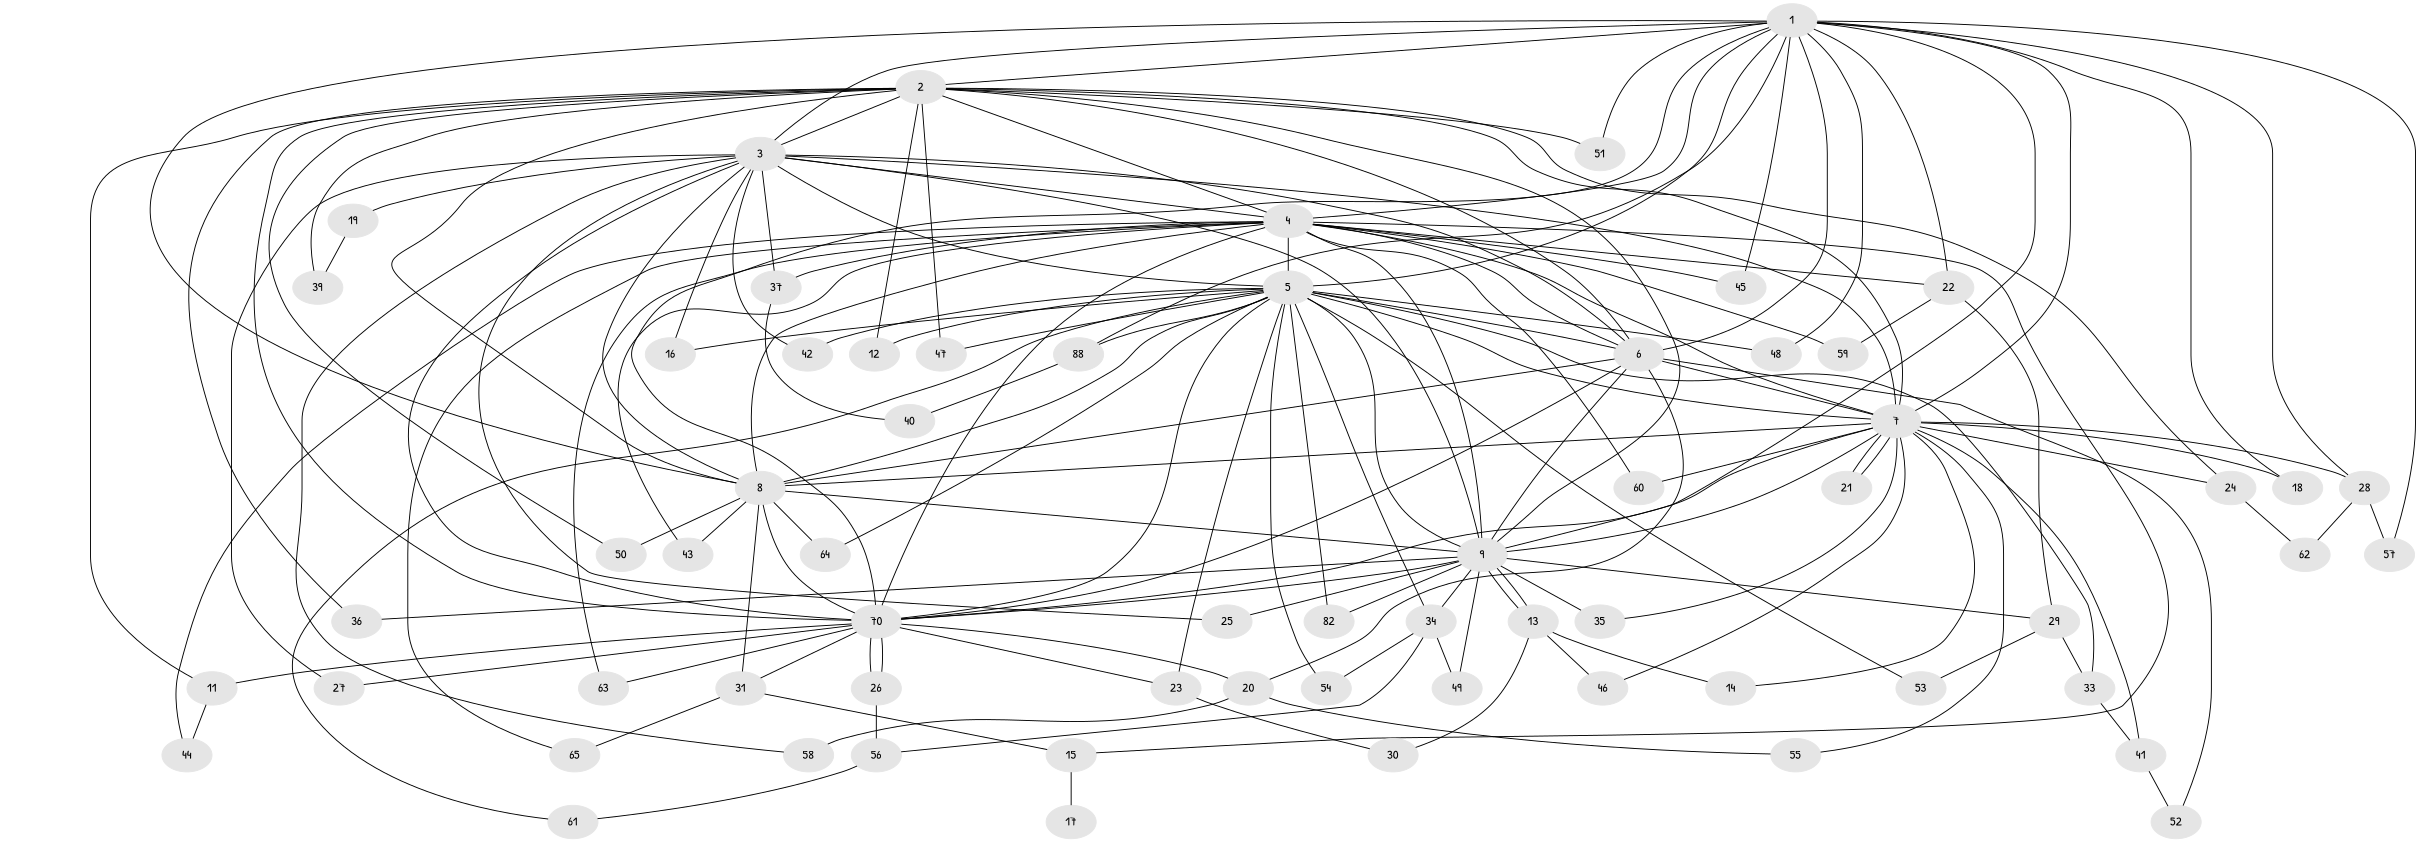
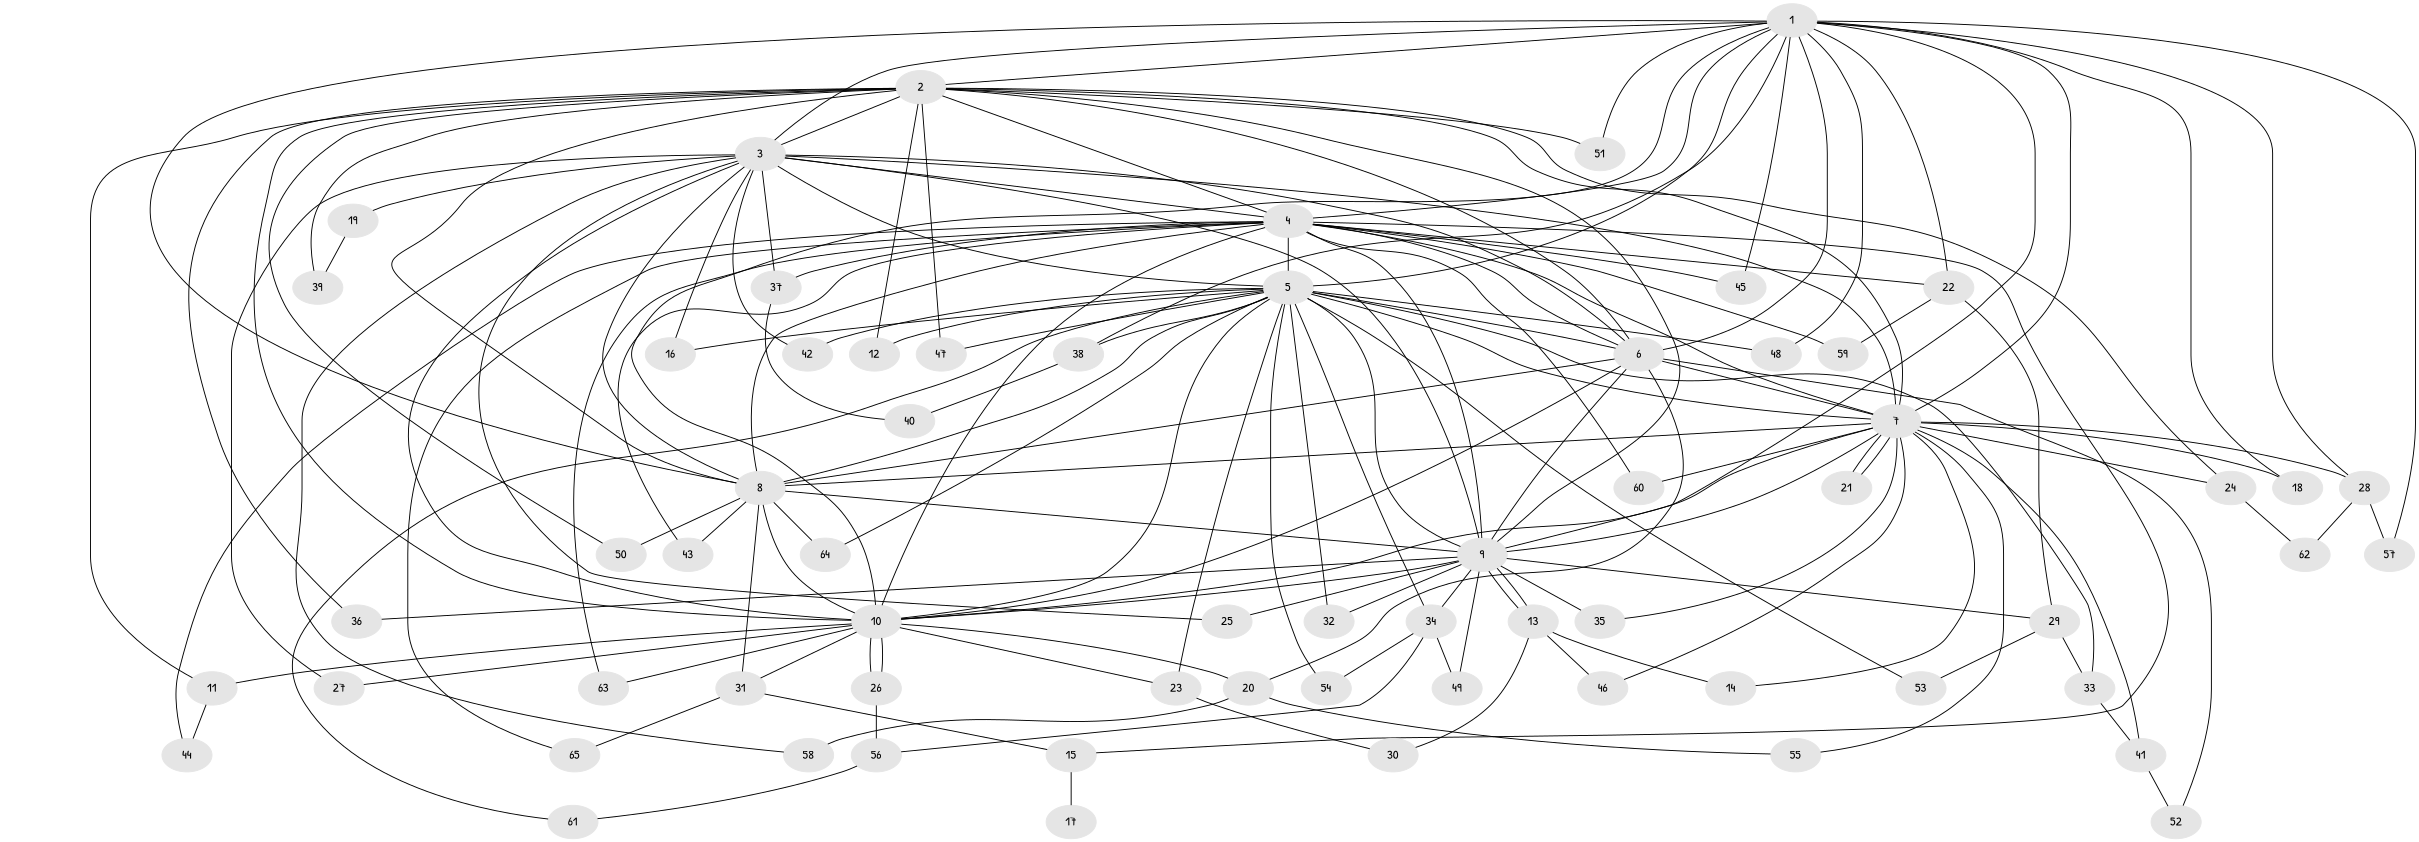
node "88": label "88" -> "38"
node "70": label "70" -> "10"
node "82": label "82" -> "32"
